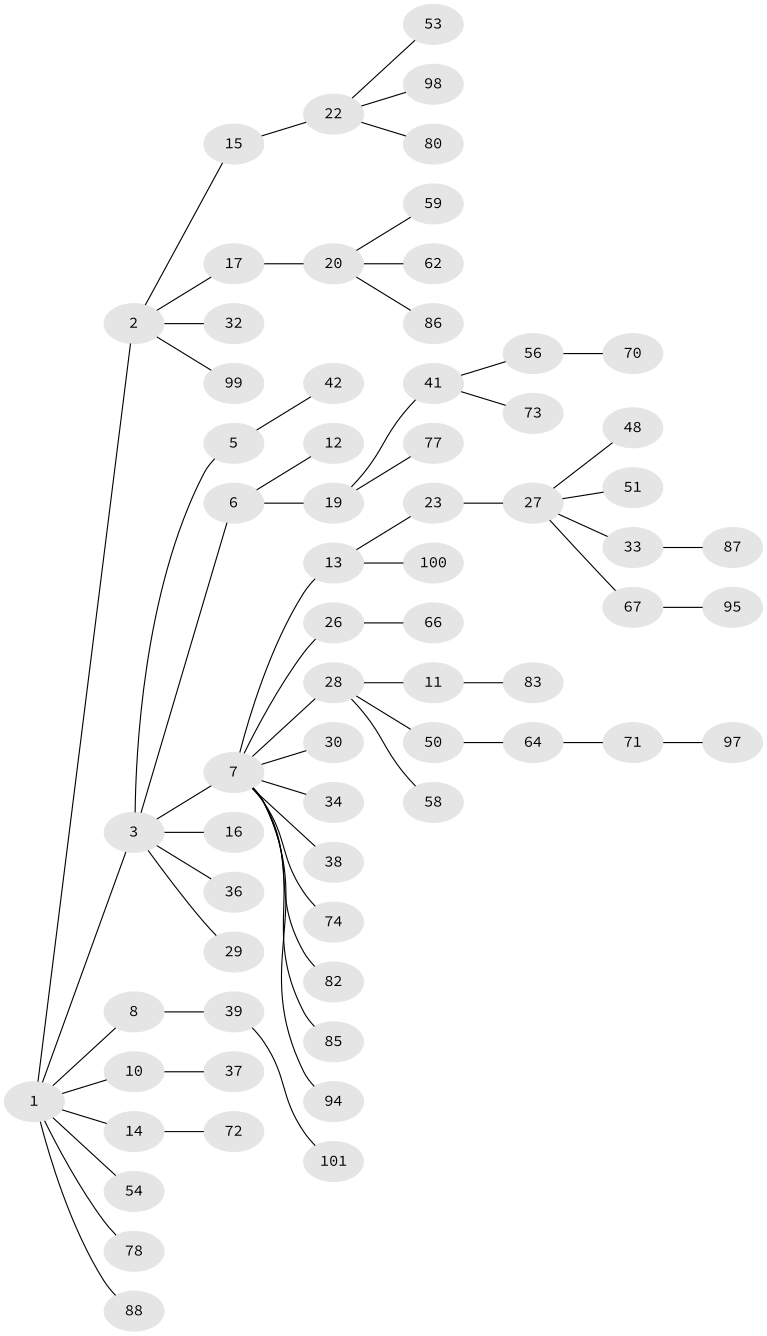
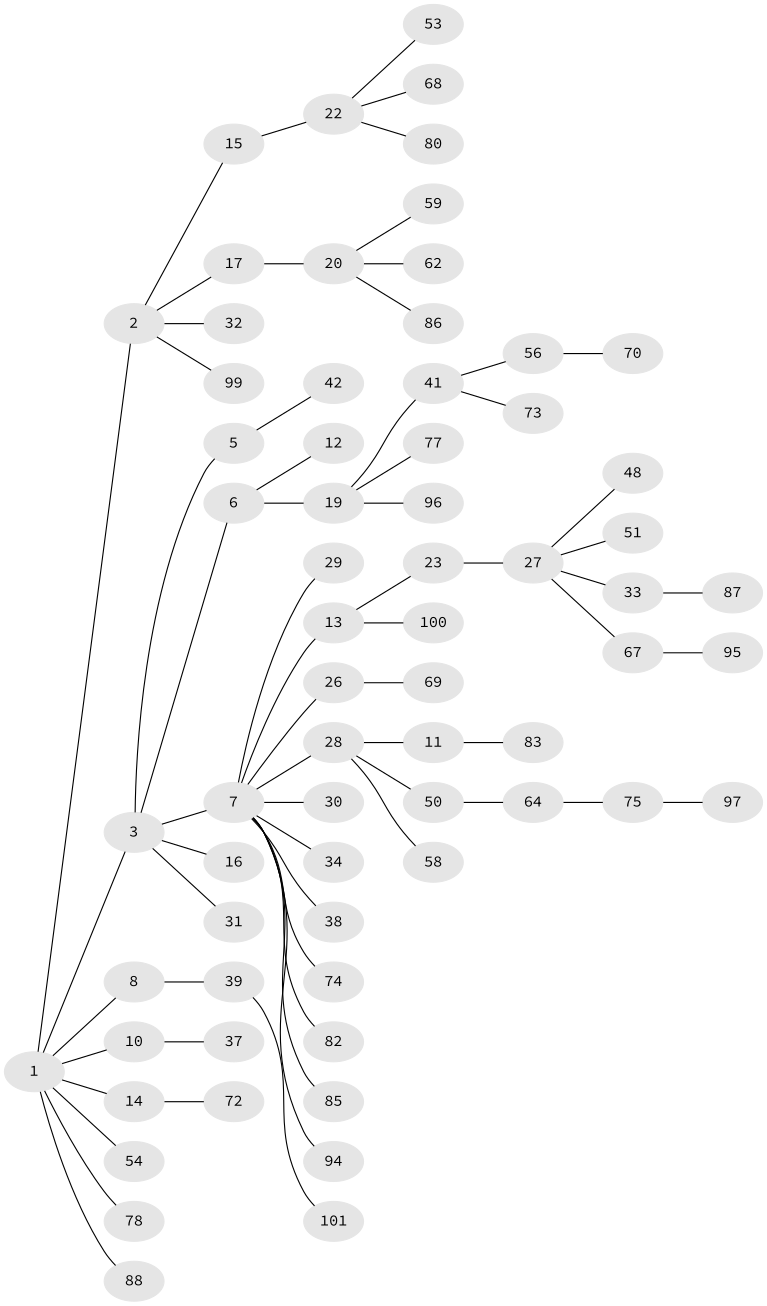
node "98": label "98" -> "68"
node "96": added
node "66": label "66" -> "69"
node "71": label "71" -> "75"
node "36": label "36" -> "31"
edge "3" -- "29": now "7" -- "29"
